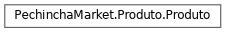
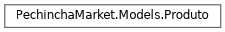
node "PechinchaMarket.Produto.Produto": label "PechinchaMarket.Produto.Produto" -> "PechinchaMarket.Models.Produto"
